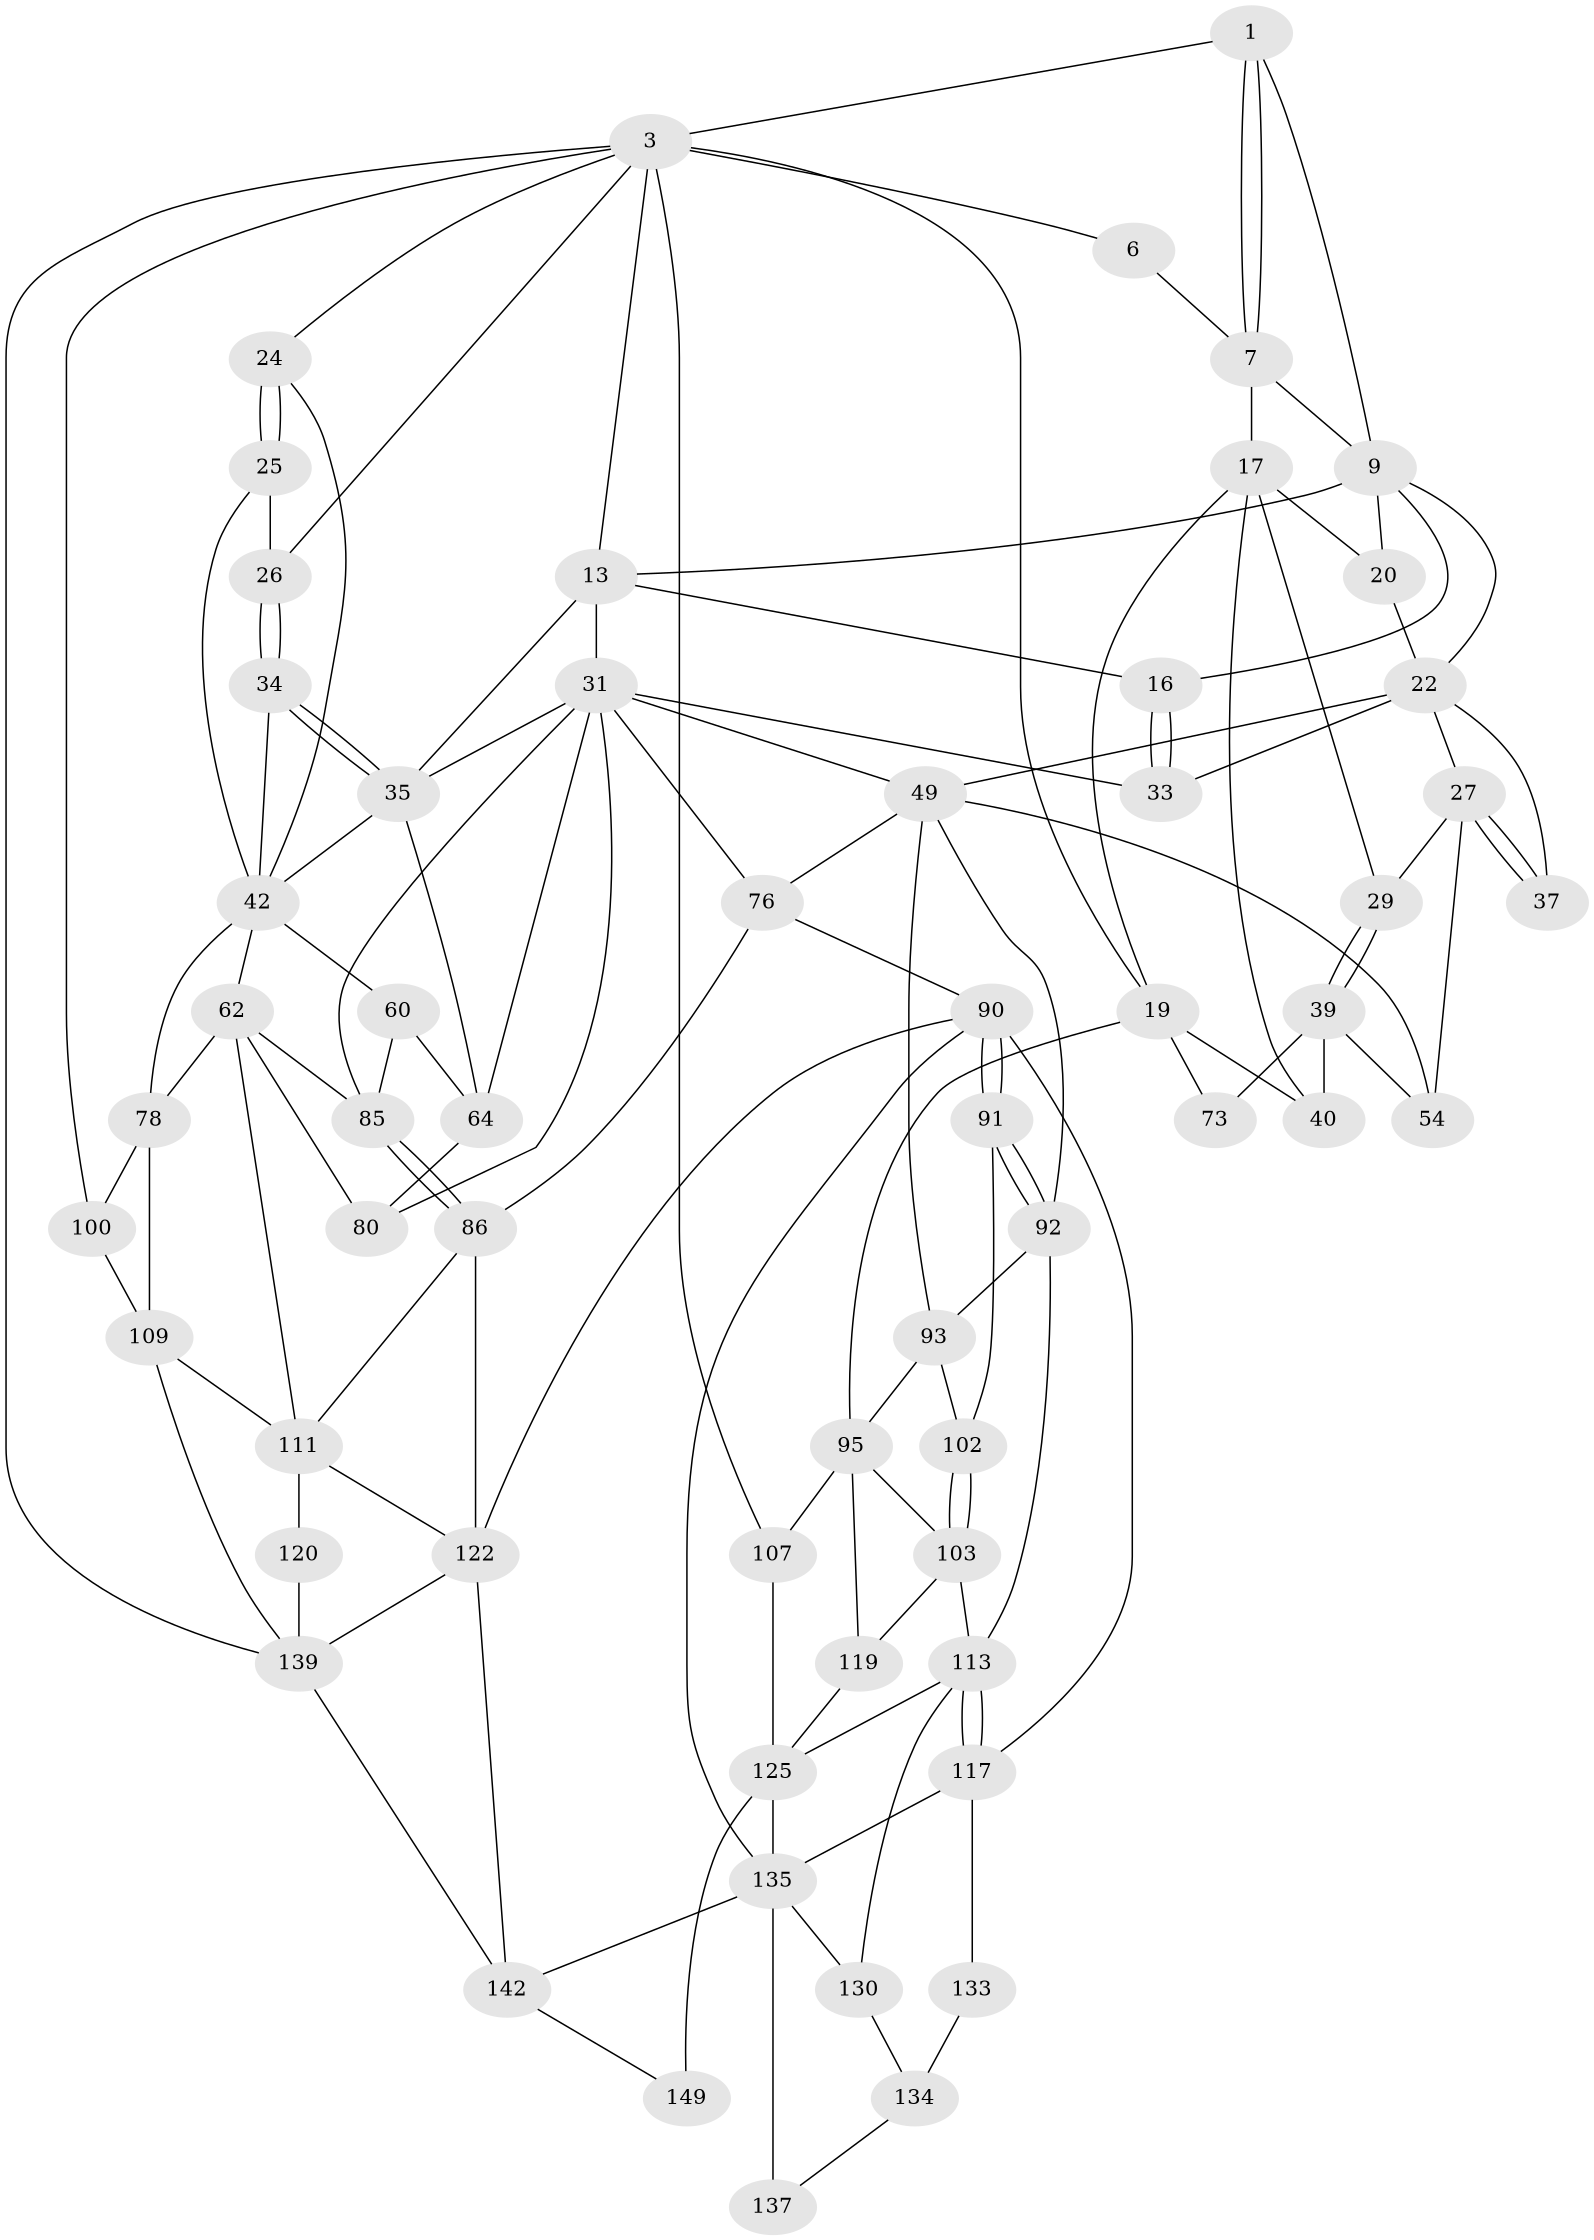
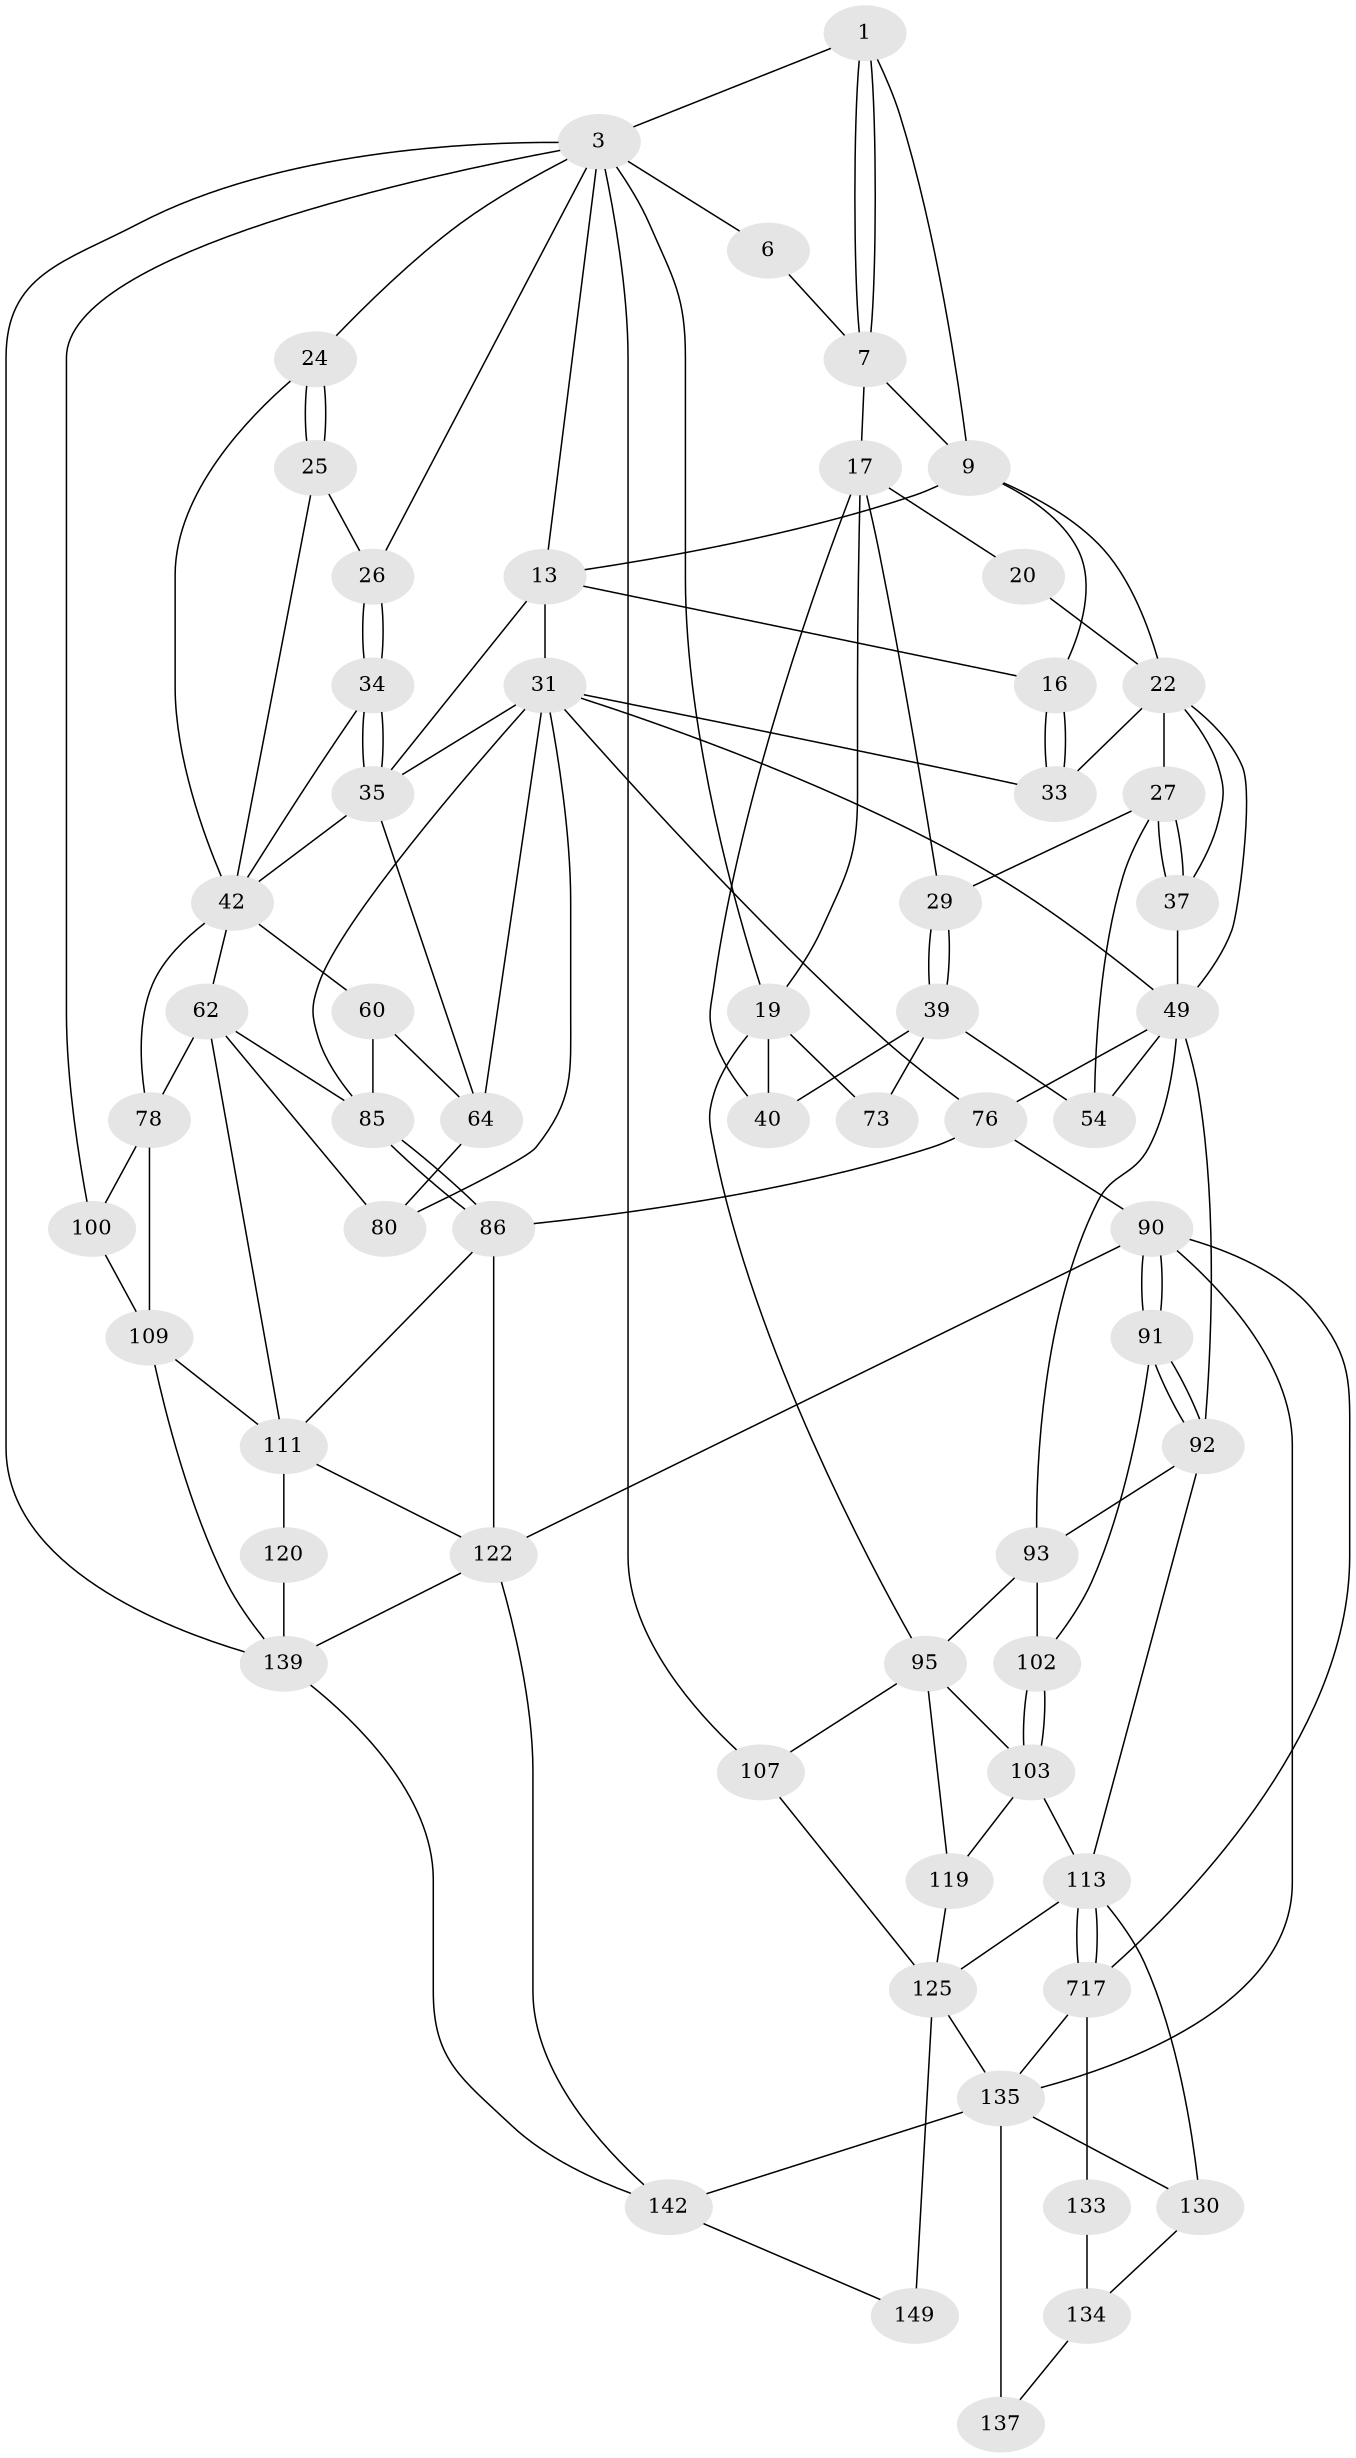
edge "9" -- "20": removed
edge "37" -- "49": added
node "117": label "117" -> "717"
